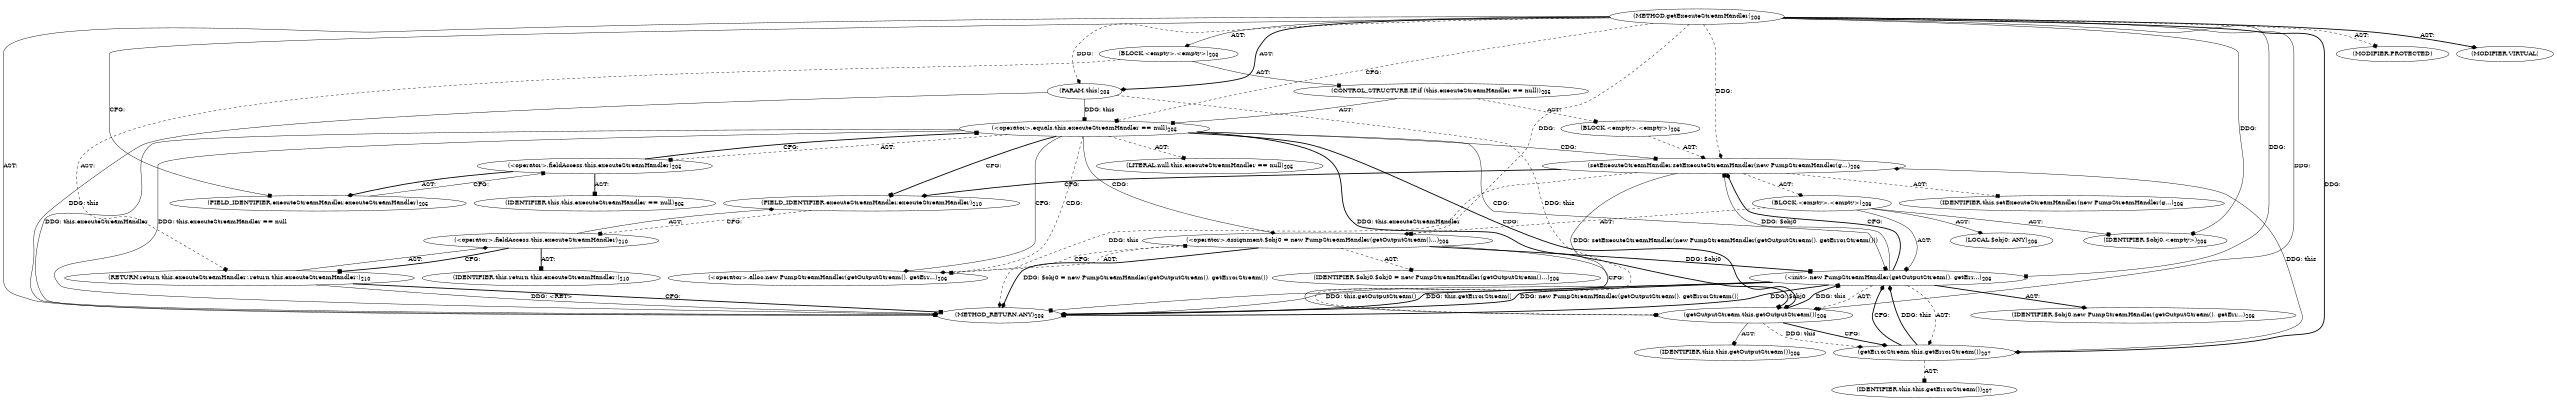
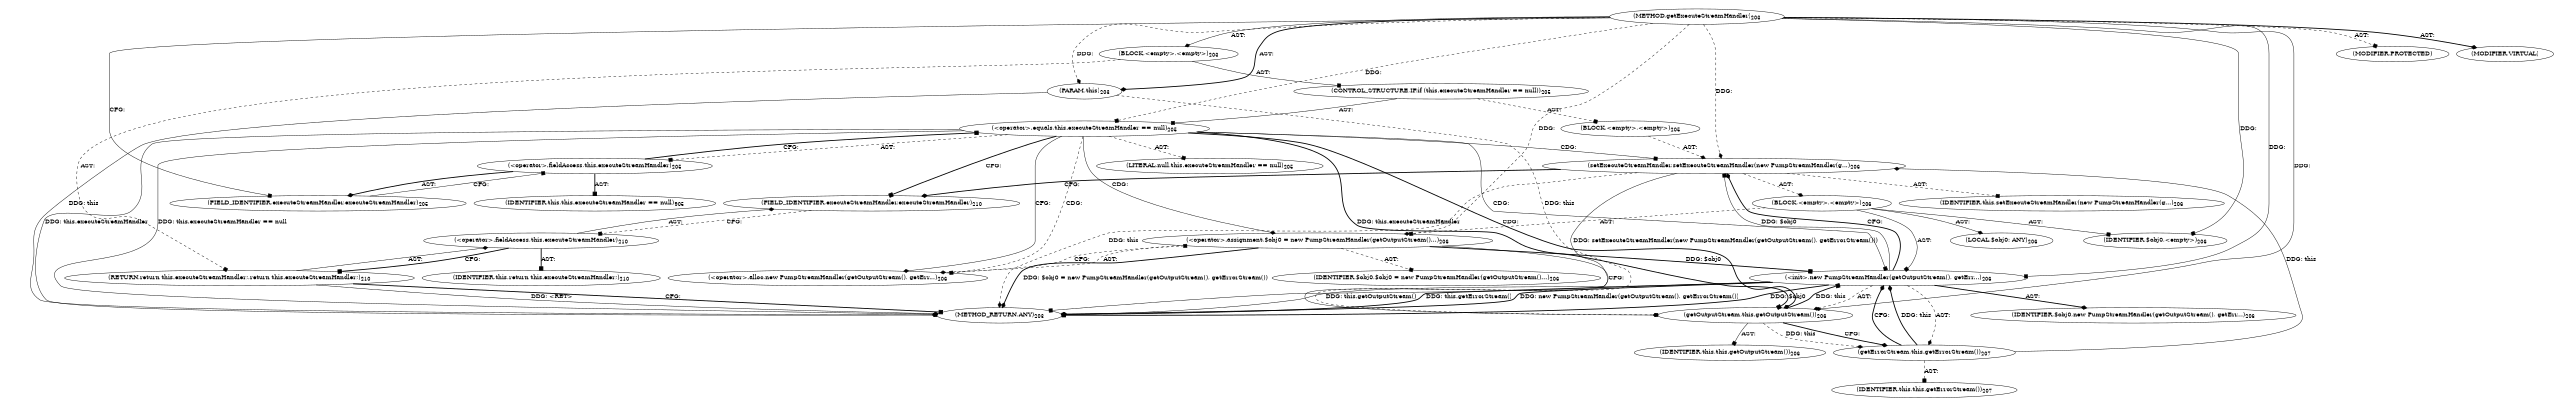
edge "(METHOD,getExecuteStreamHandler)" -> "(METHOD_RETURN,ANY)": removed, label "AST:"
edge "(METHOD,getExecuteStreamHandler)" -> "(getErrorStream,this.getErrorStream())": removed, label "DDG:"
edge "(METHOD,getExecuteStreamHandler)" -> "(<operator>.equals,this.executeStreamHandler == null)": label "CFG: " -> "DDG: "
edge "(PARAM,this)" -> "(<operator>.equals,this.executeStreamHandler == null)": removed, label "DDG: this"
